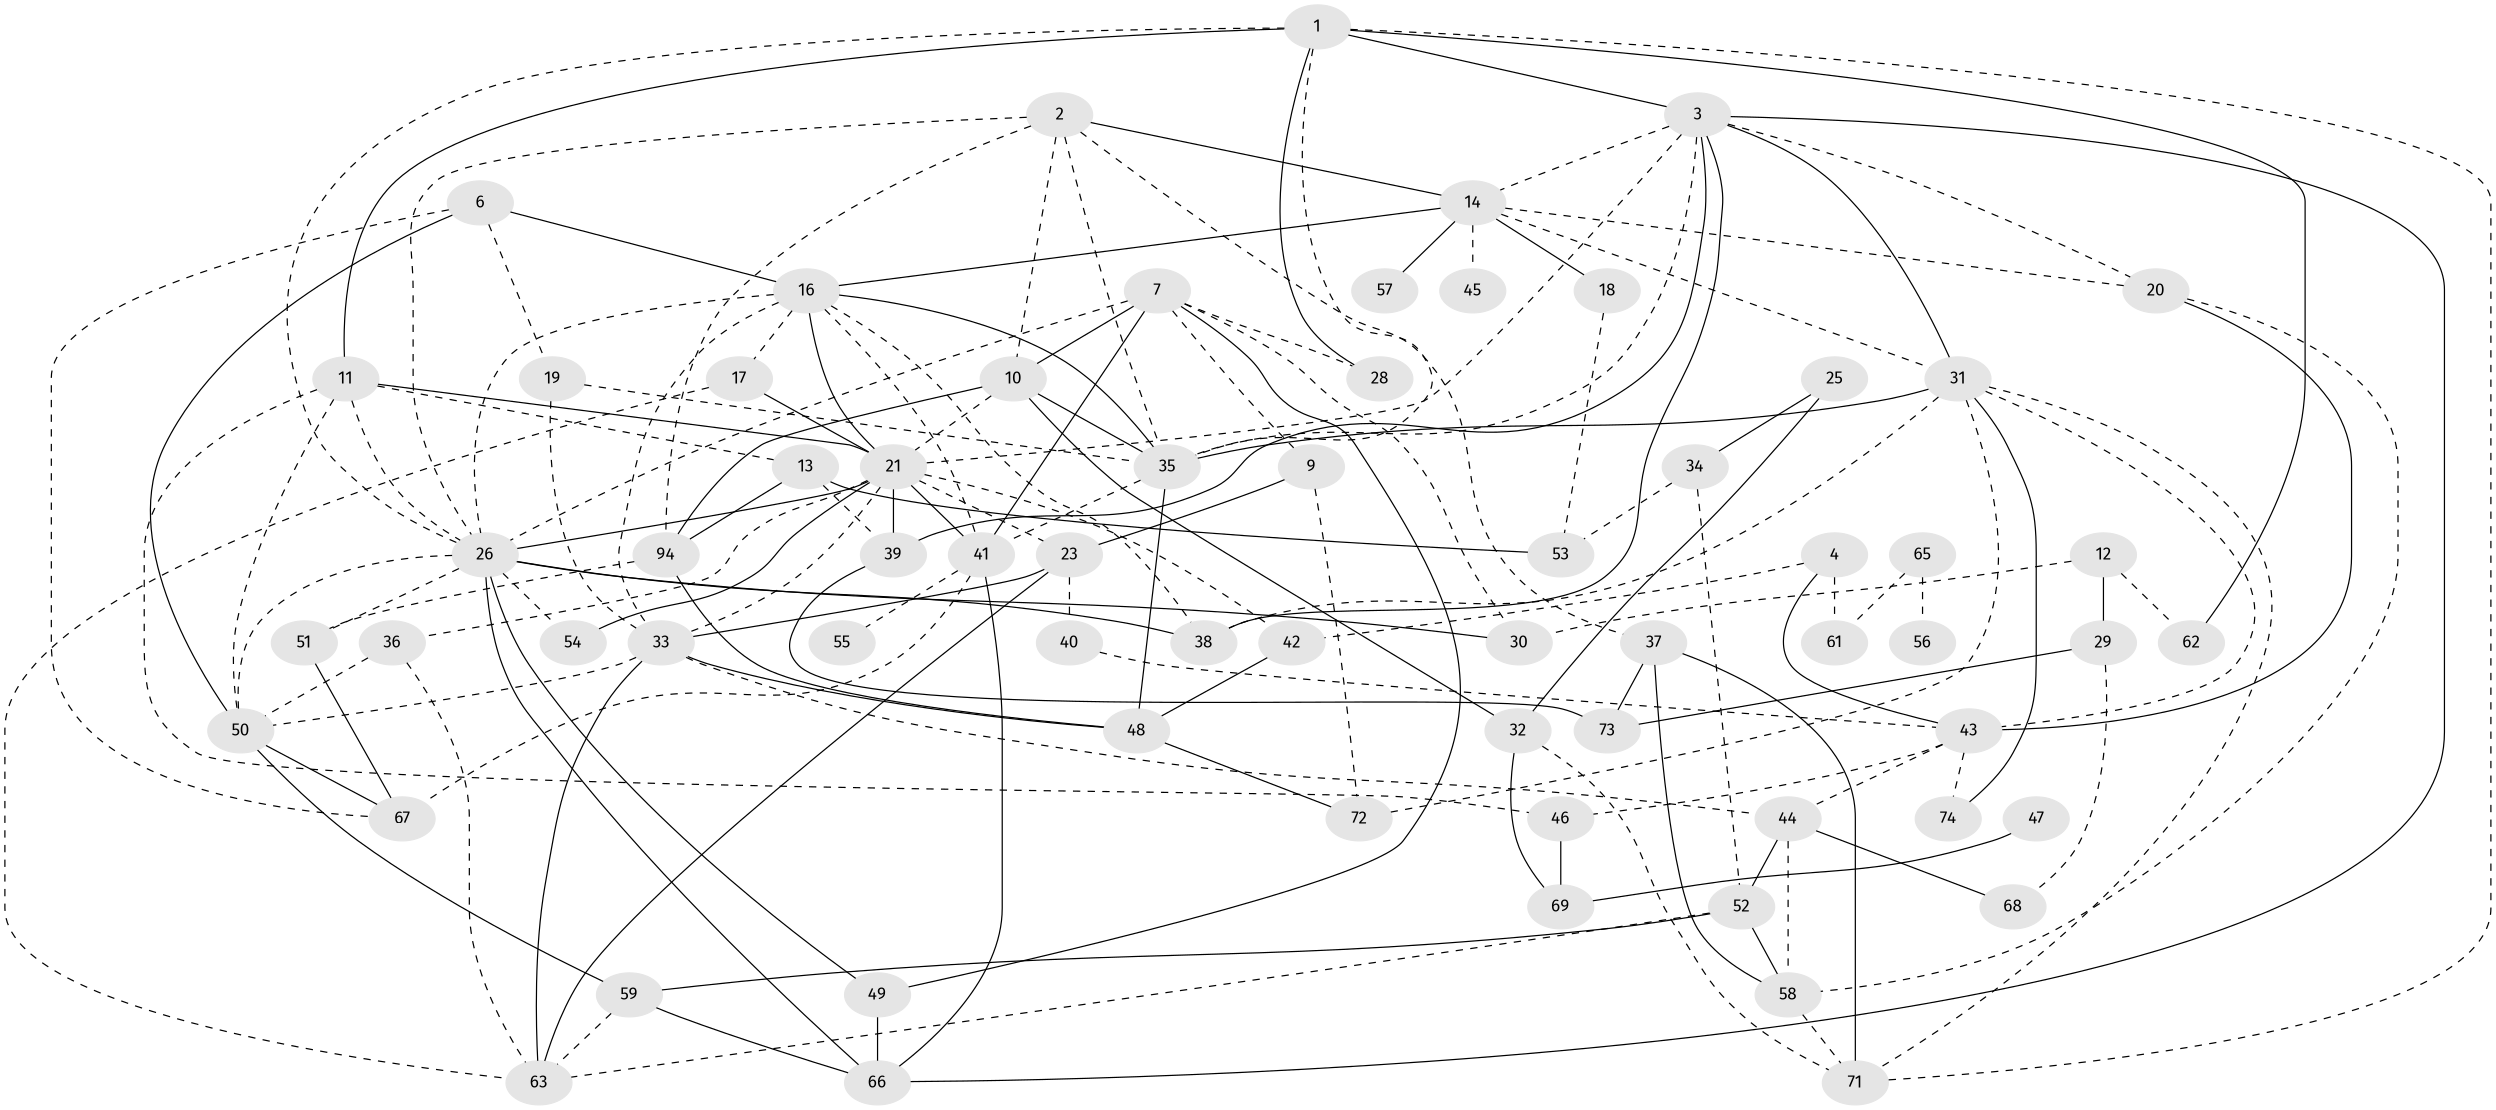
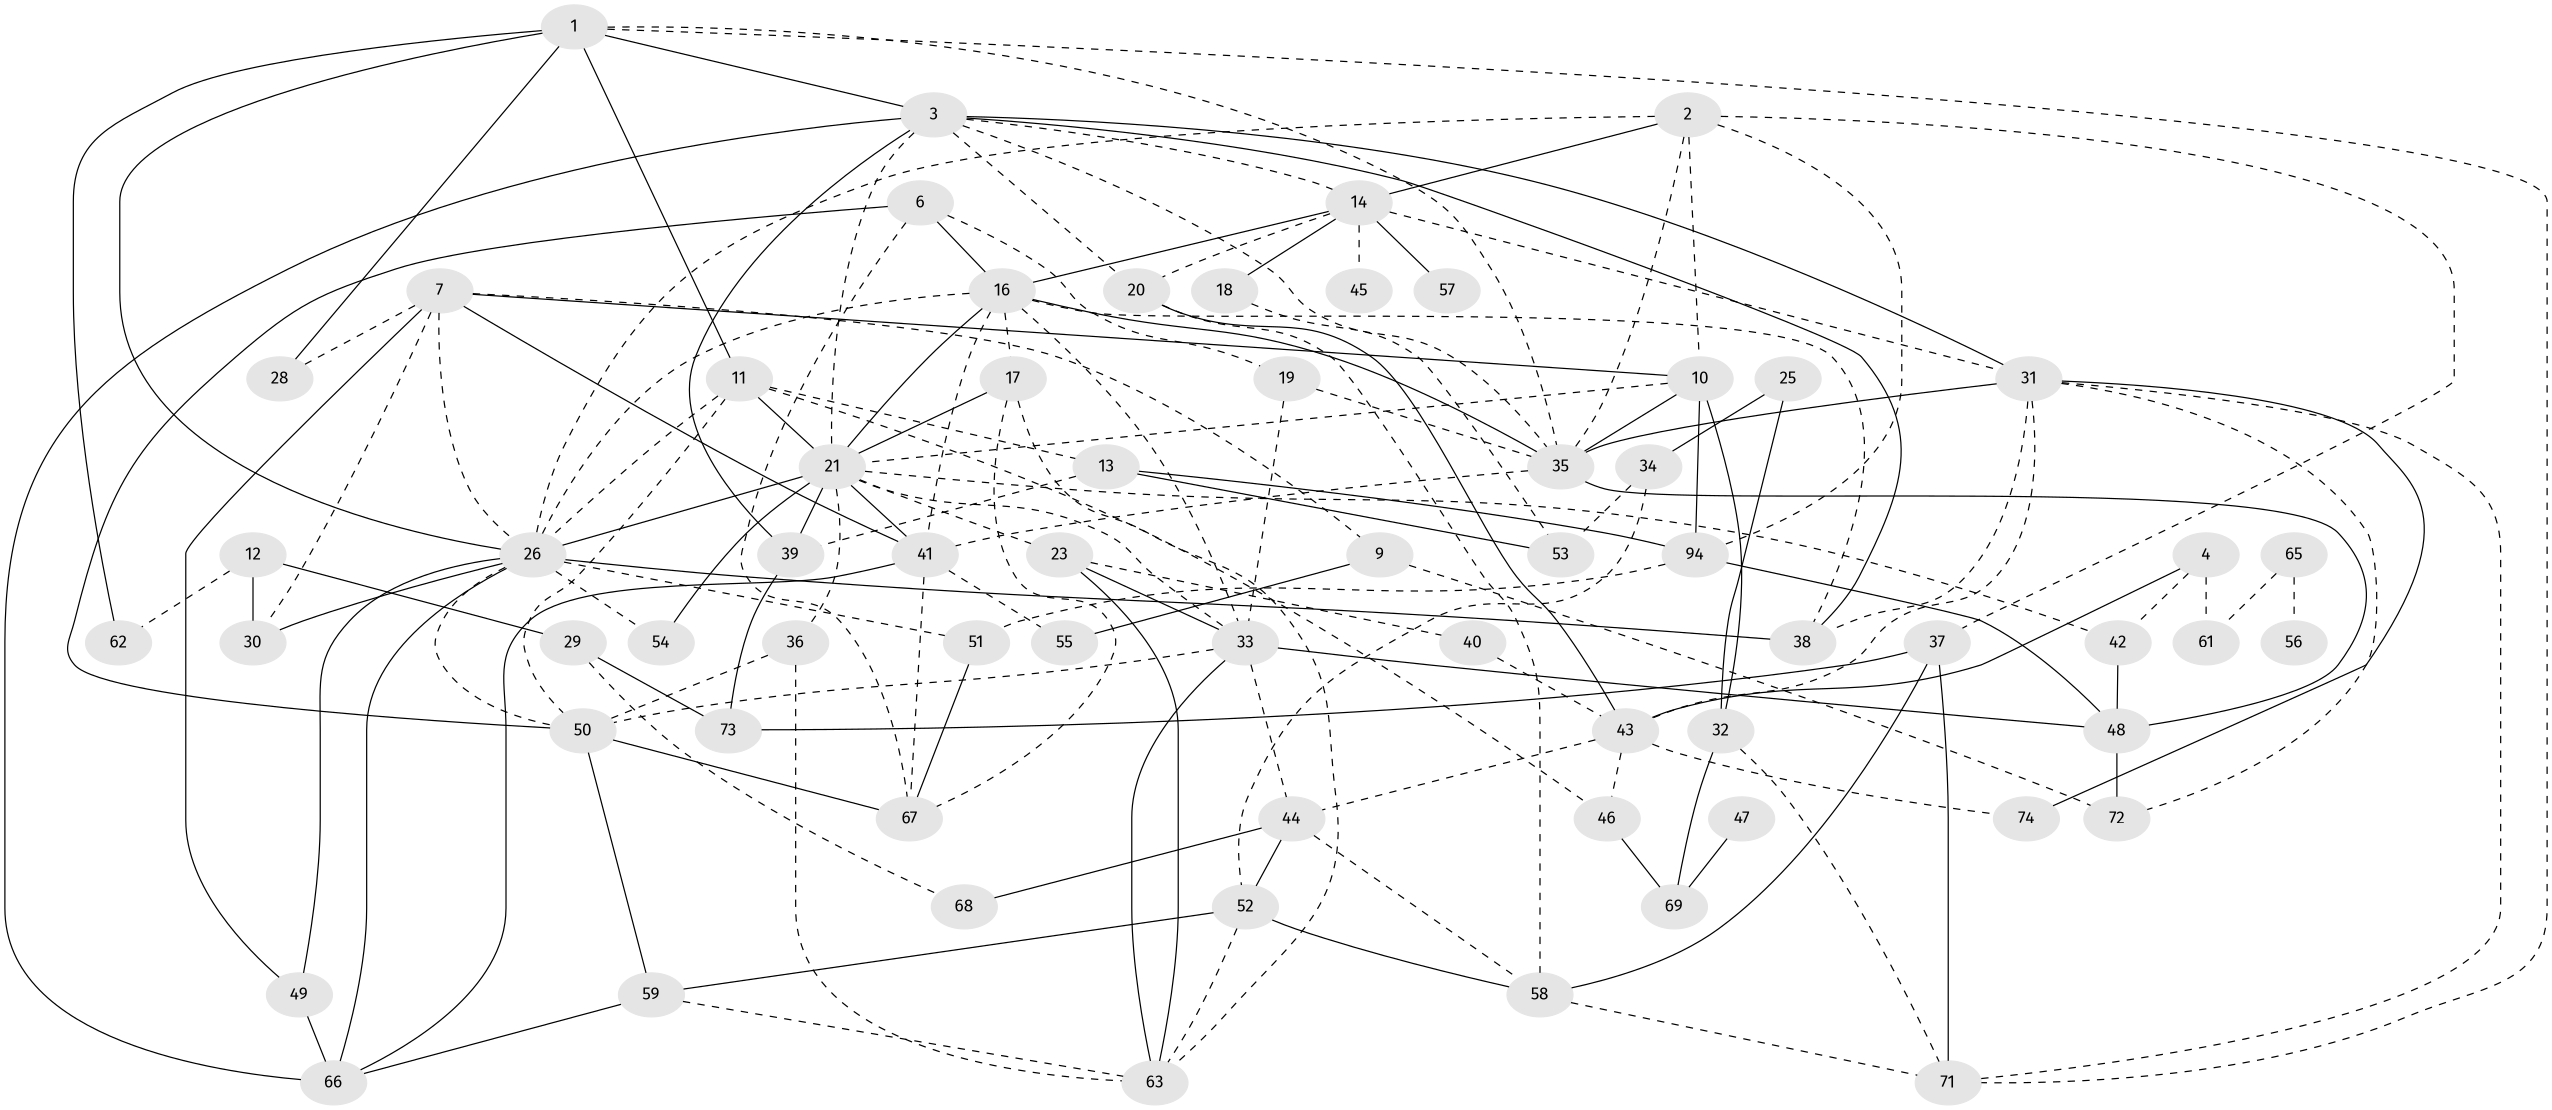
edge "1" -- "26": style dashed -> solid
edge "9" -- "23": now "9" -- "55"
edge "12" -- "30": style dashed -> solid
edge "17" -- "67": added
